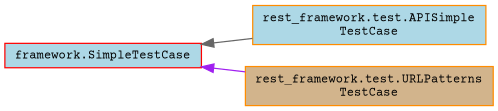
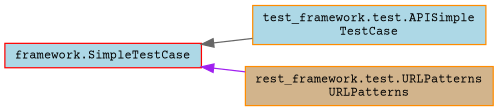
node "rest_framework.test.APISimple TestCase": label "rest_framework.test.APISimple TestCase" -> "test_framework.test.APISimple TestCase"
node "rest_framework.test.URLPatterns TestCase": label "rest_framework.test.URLPatterns TestCase" -> "rest_framework.test.URLPatterns URLPatterns"
